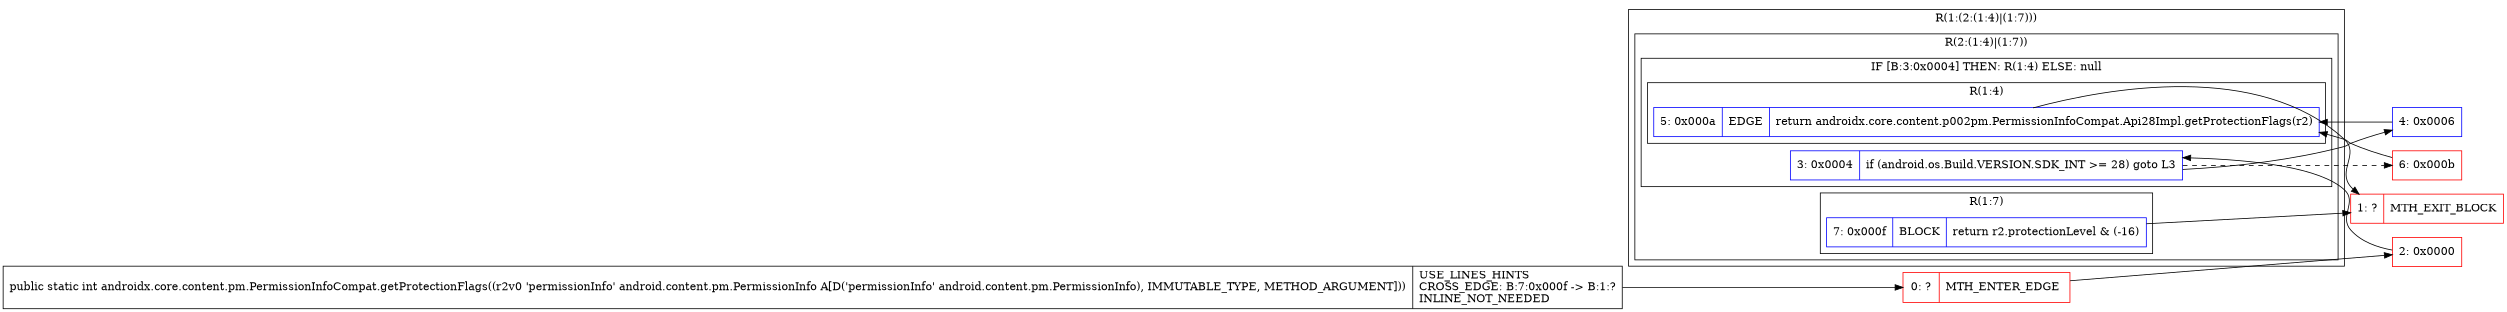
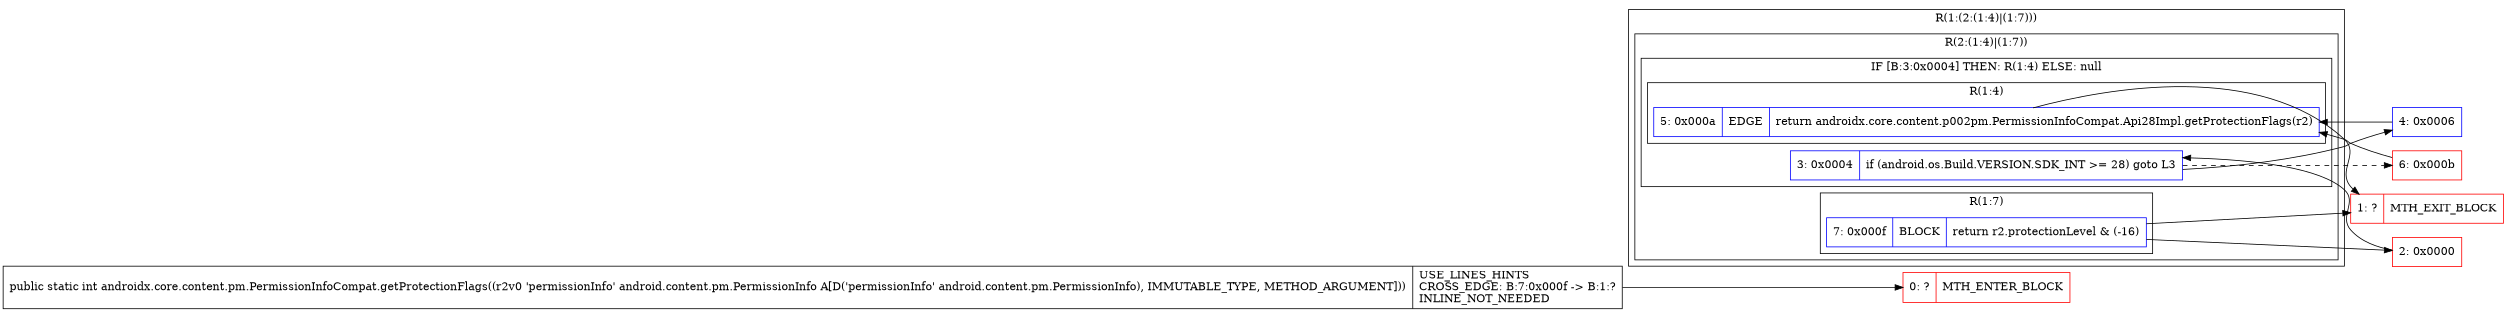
edge "0: ?" -> "2: 0x0000": now "7: 0x000f" -> "2: 0x0000"
node "0: ?": text "MTH_ENTER_EDGE" -> "MTH_ENTER_BLOCK"
